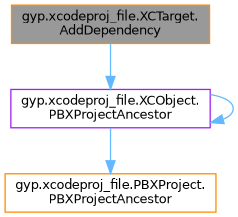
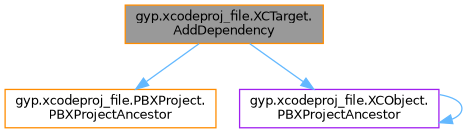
edge "gyp.xcodeproj_file.XCObject. PBXProjectAncestor" -> "gyp.xcodeproj_file.PBXProject. PBXProjectAncestor": now "gyp.xcodeproj_file.XCTarget. AddDependency" -> "gyp.xcodeproj_file.PBXProject. PBXProjectAncestor"
